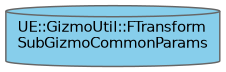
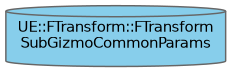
node "UE::GizmoUtil::FTransform SubGizmoCommonParams": label "UE::GizmoUtil::FTransform SubGizmoCommonParams" -> "UE::FTransform::FTransform SubGizmoCommonParams"
